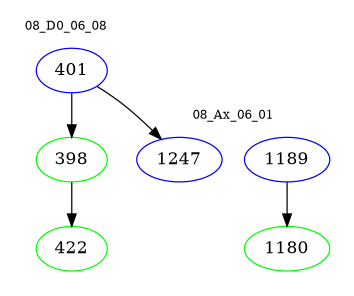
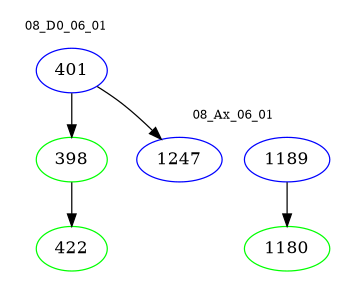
cluster "08_D0_06_08": label "08_D0_06_08" -> "08_D0_06_01"
